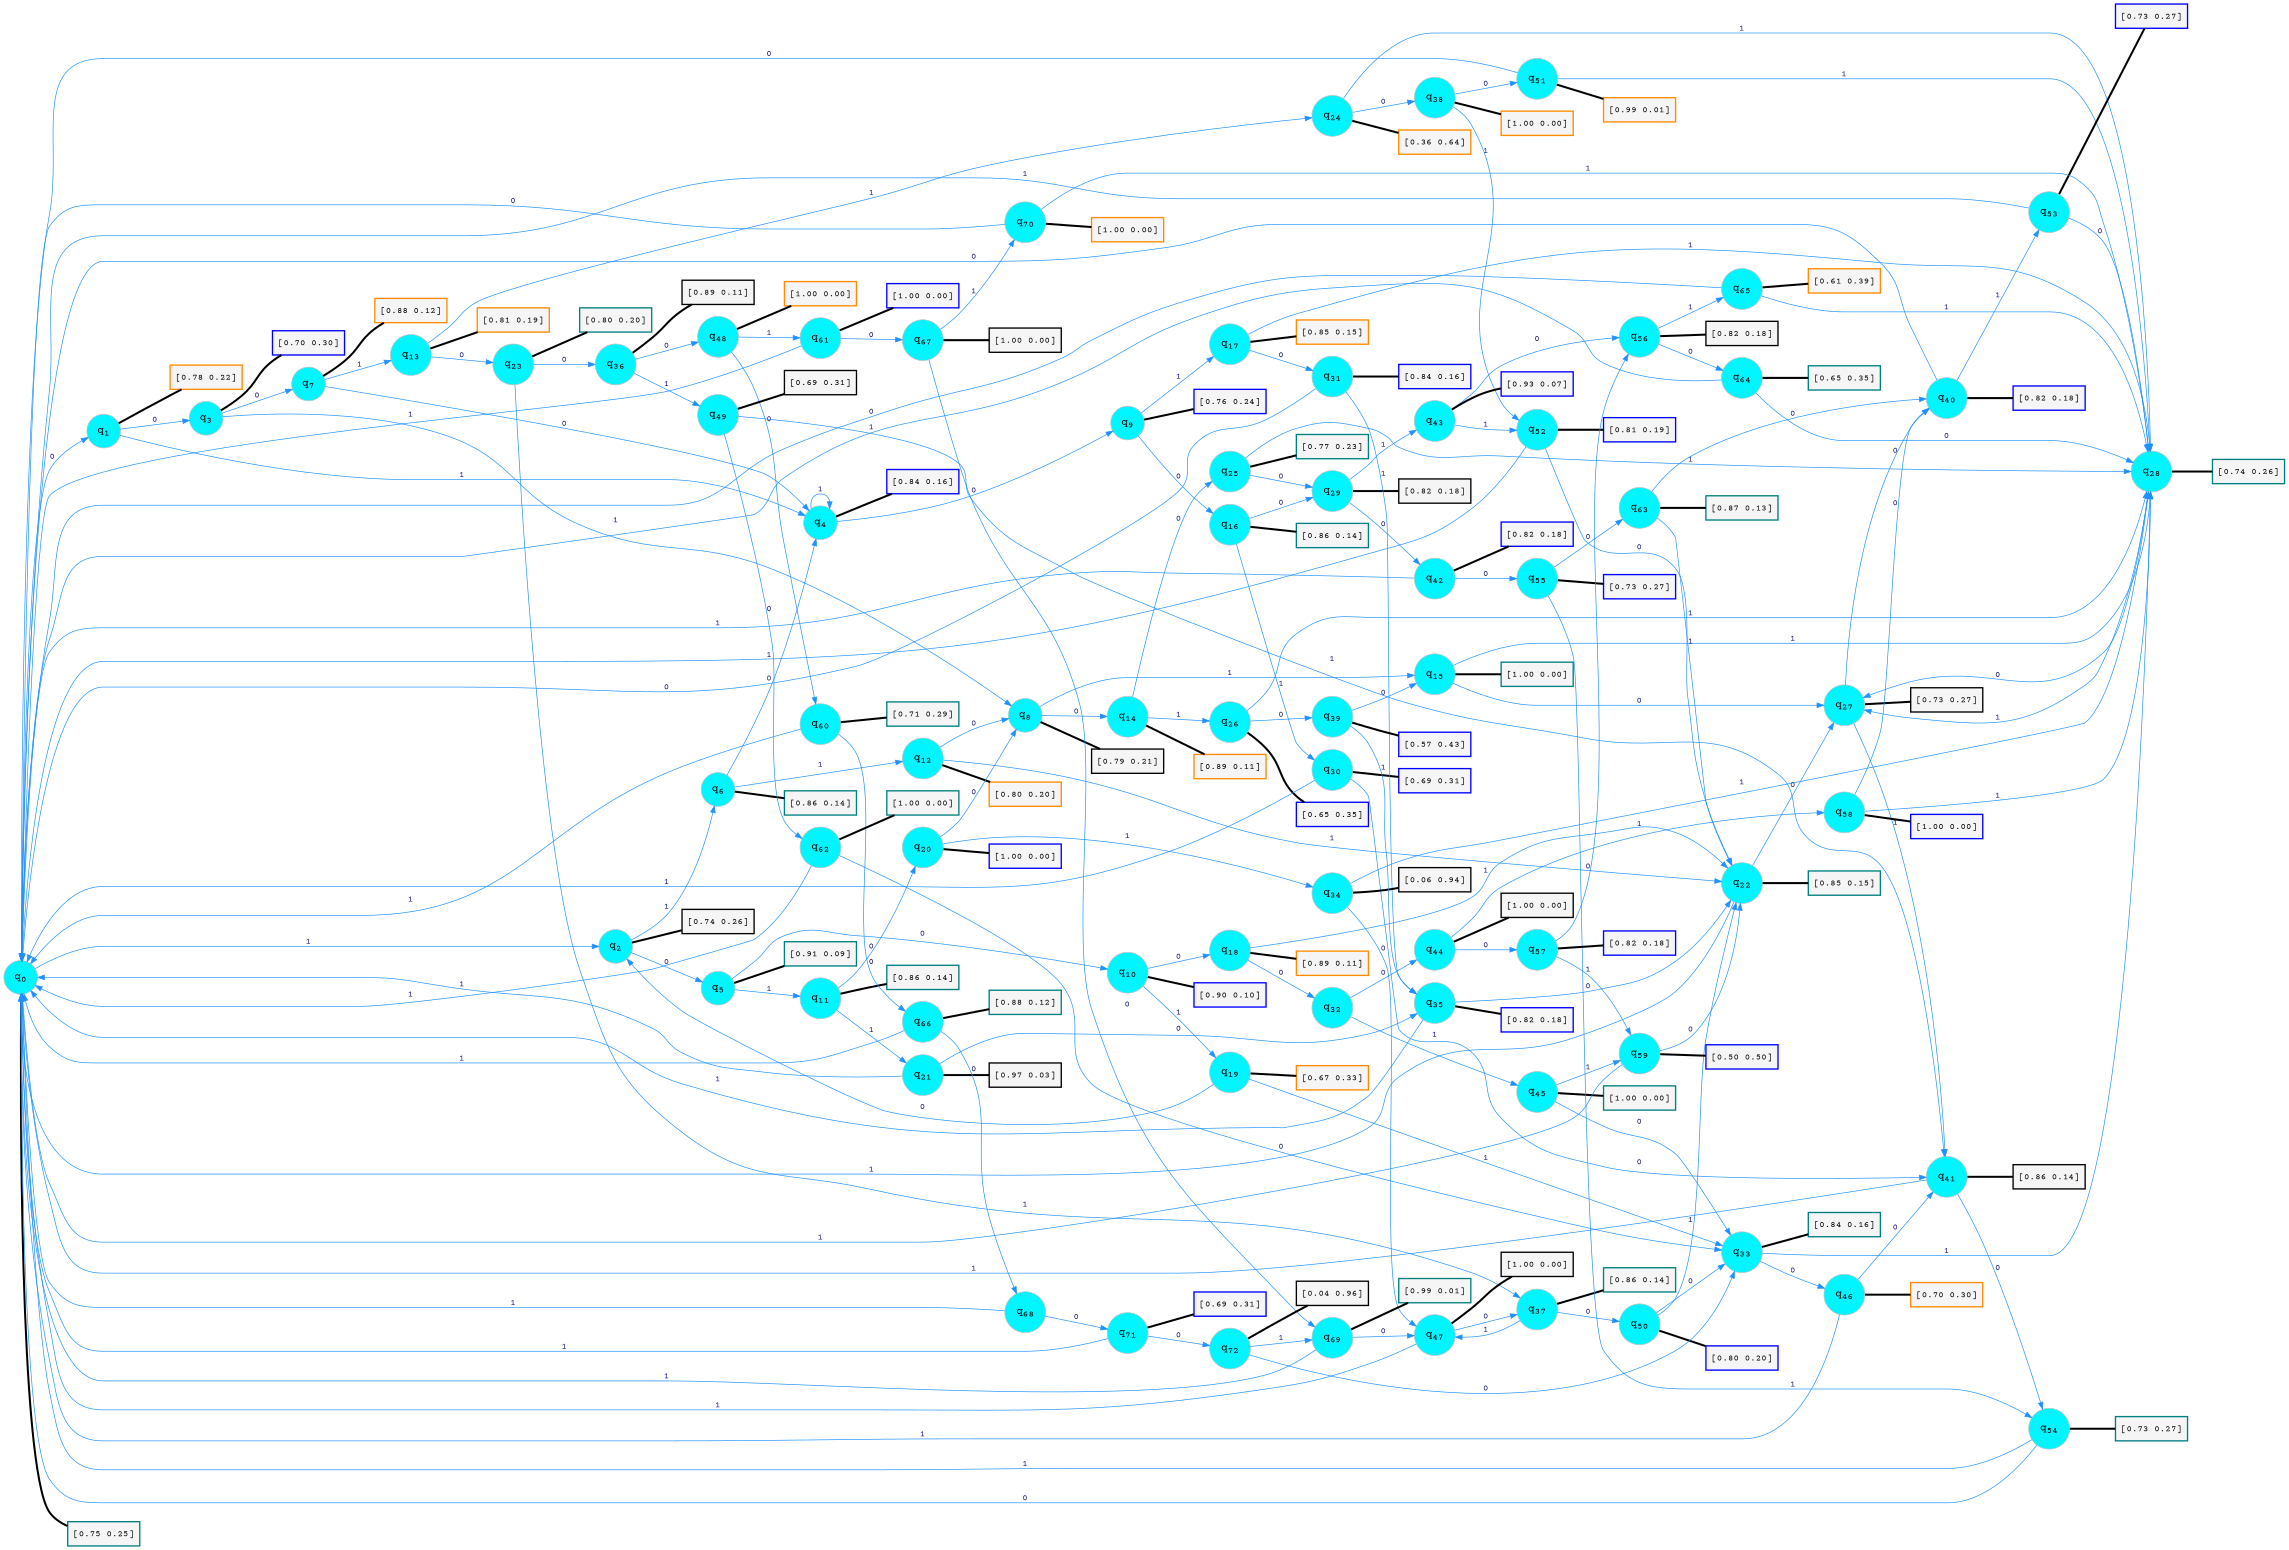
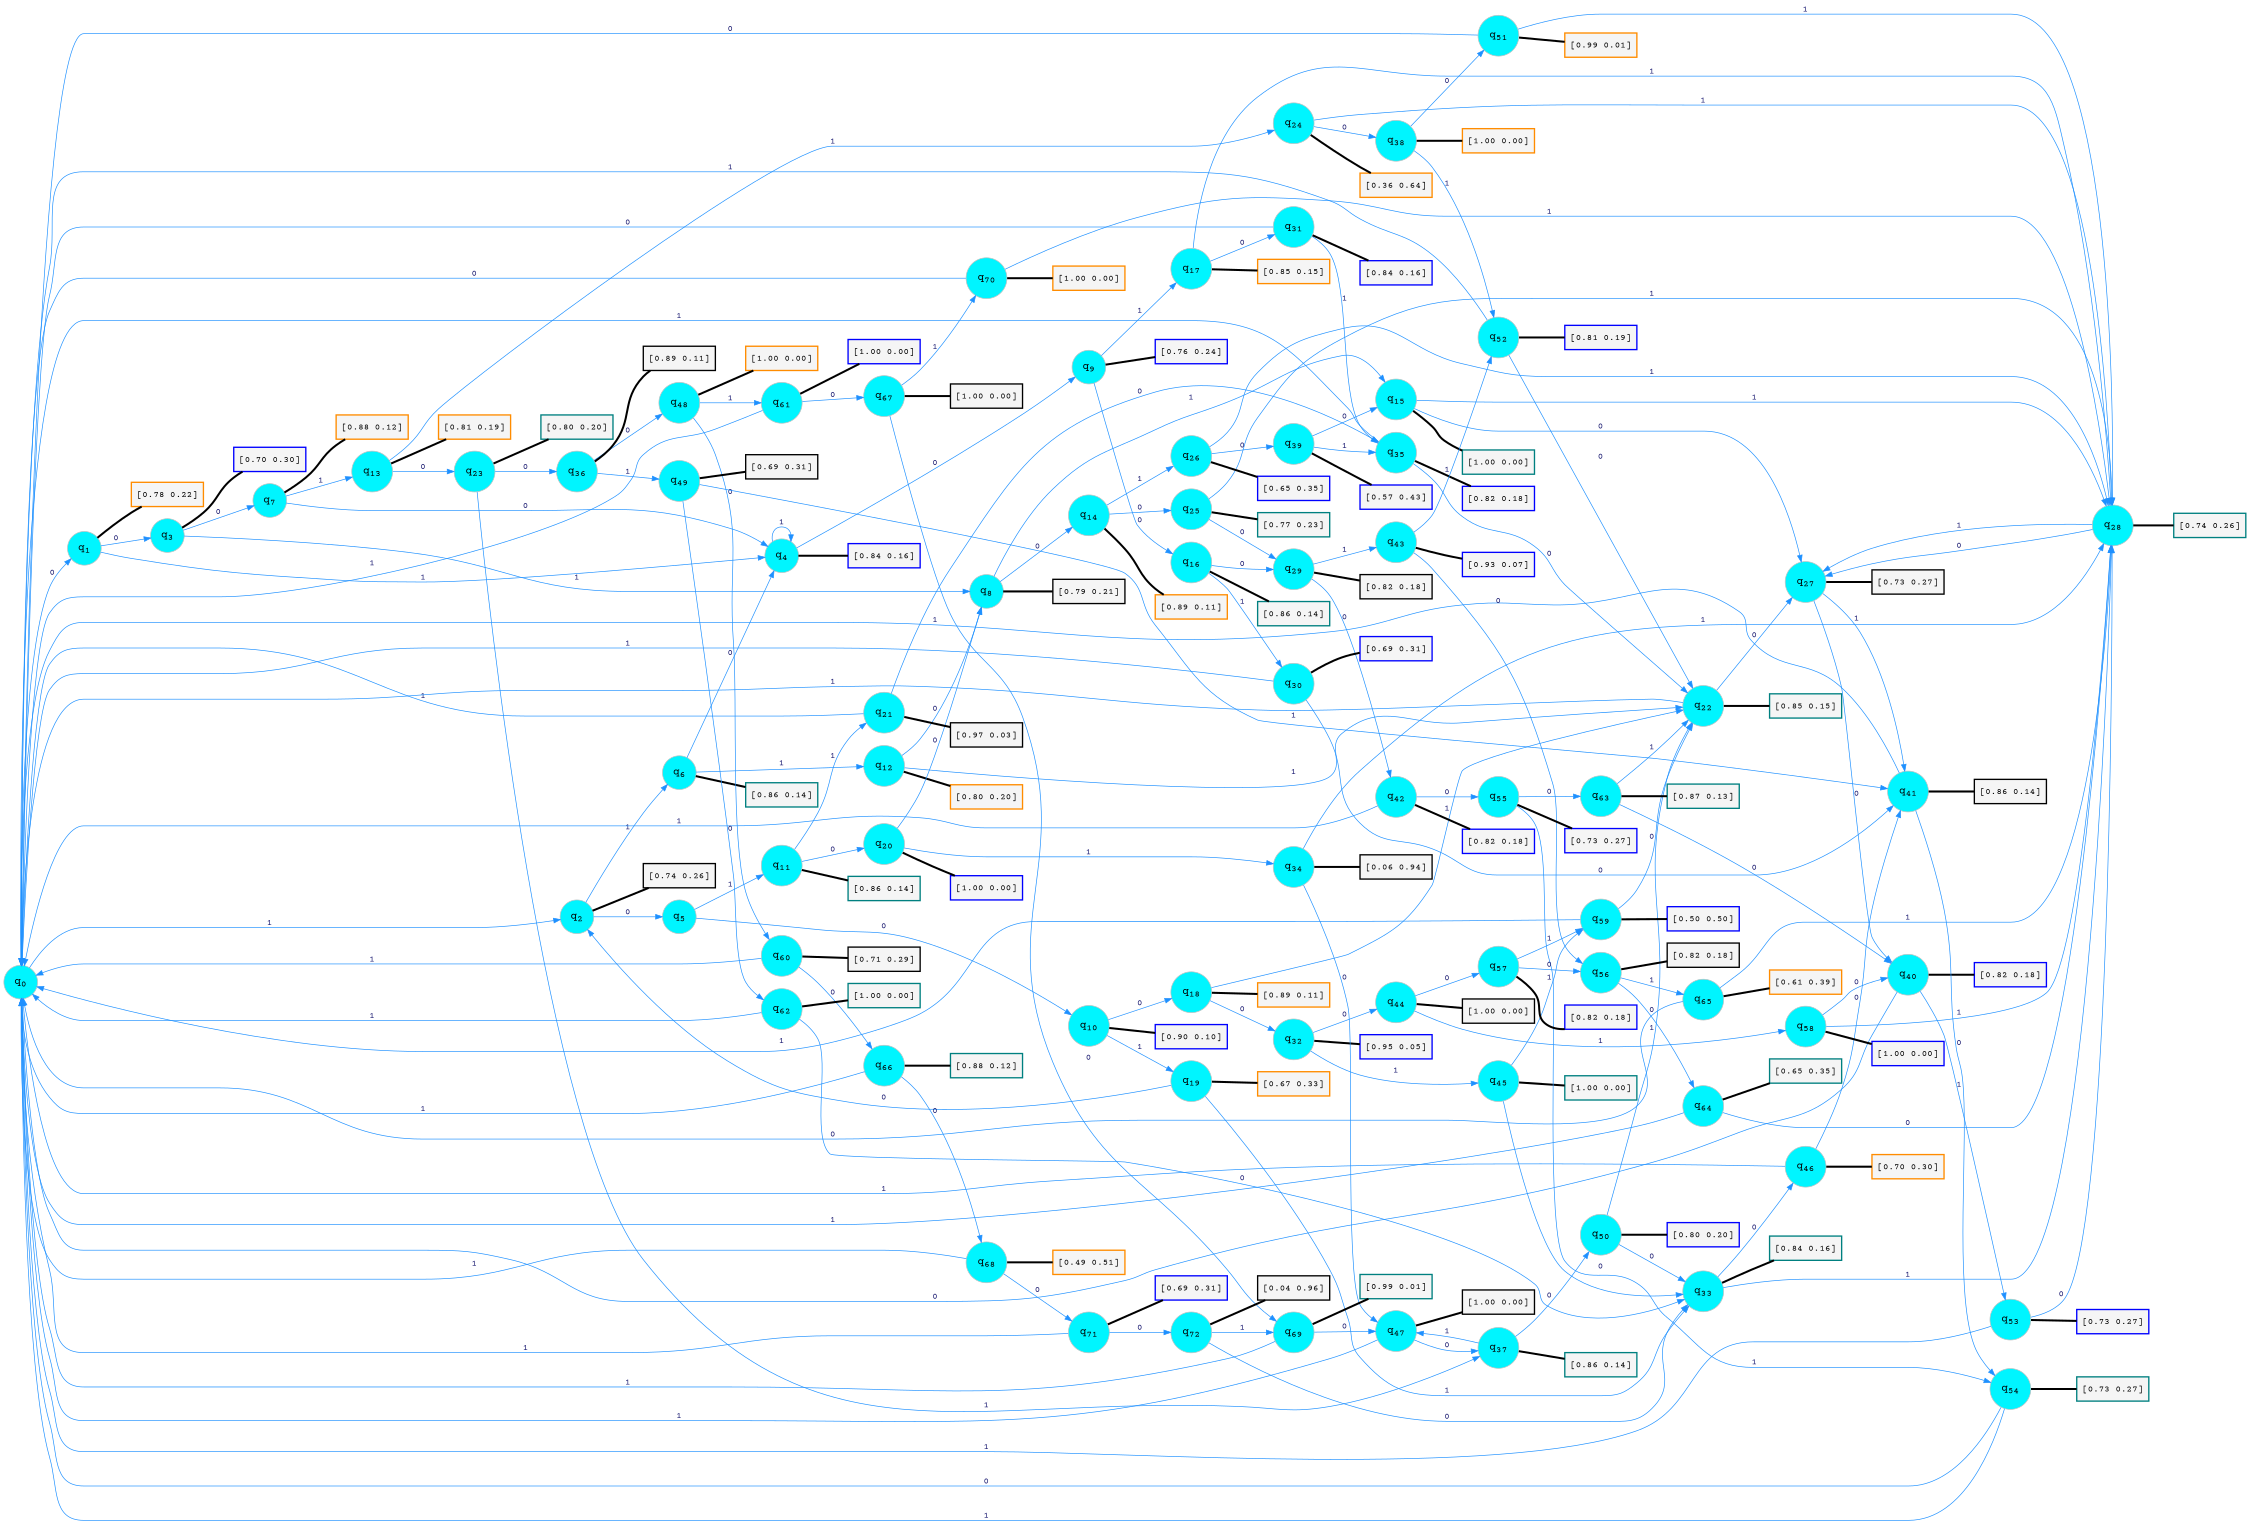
node "[0.71 0.29]": color teal -> black
node "[0.91 0.09]": removed
node "[0.95 0.05]": added
node "[0.49 0.51]": added
node "[0.75 0.25]": removed
